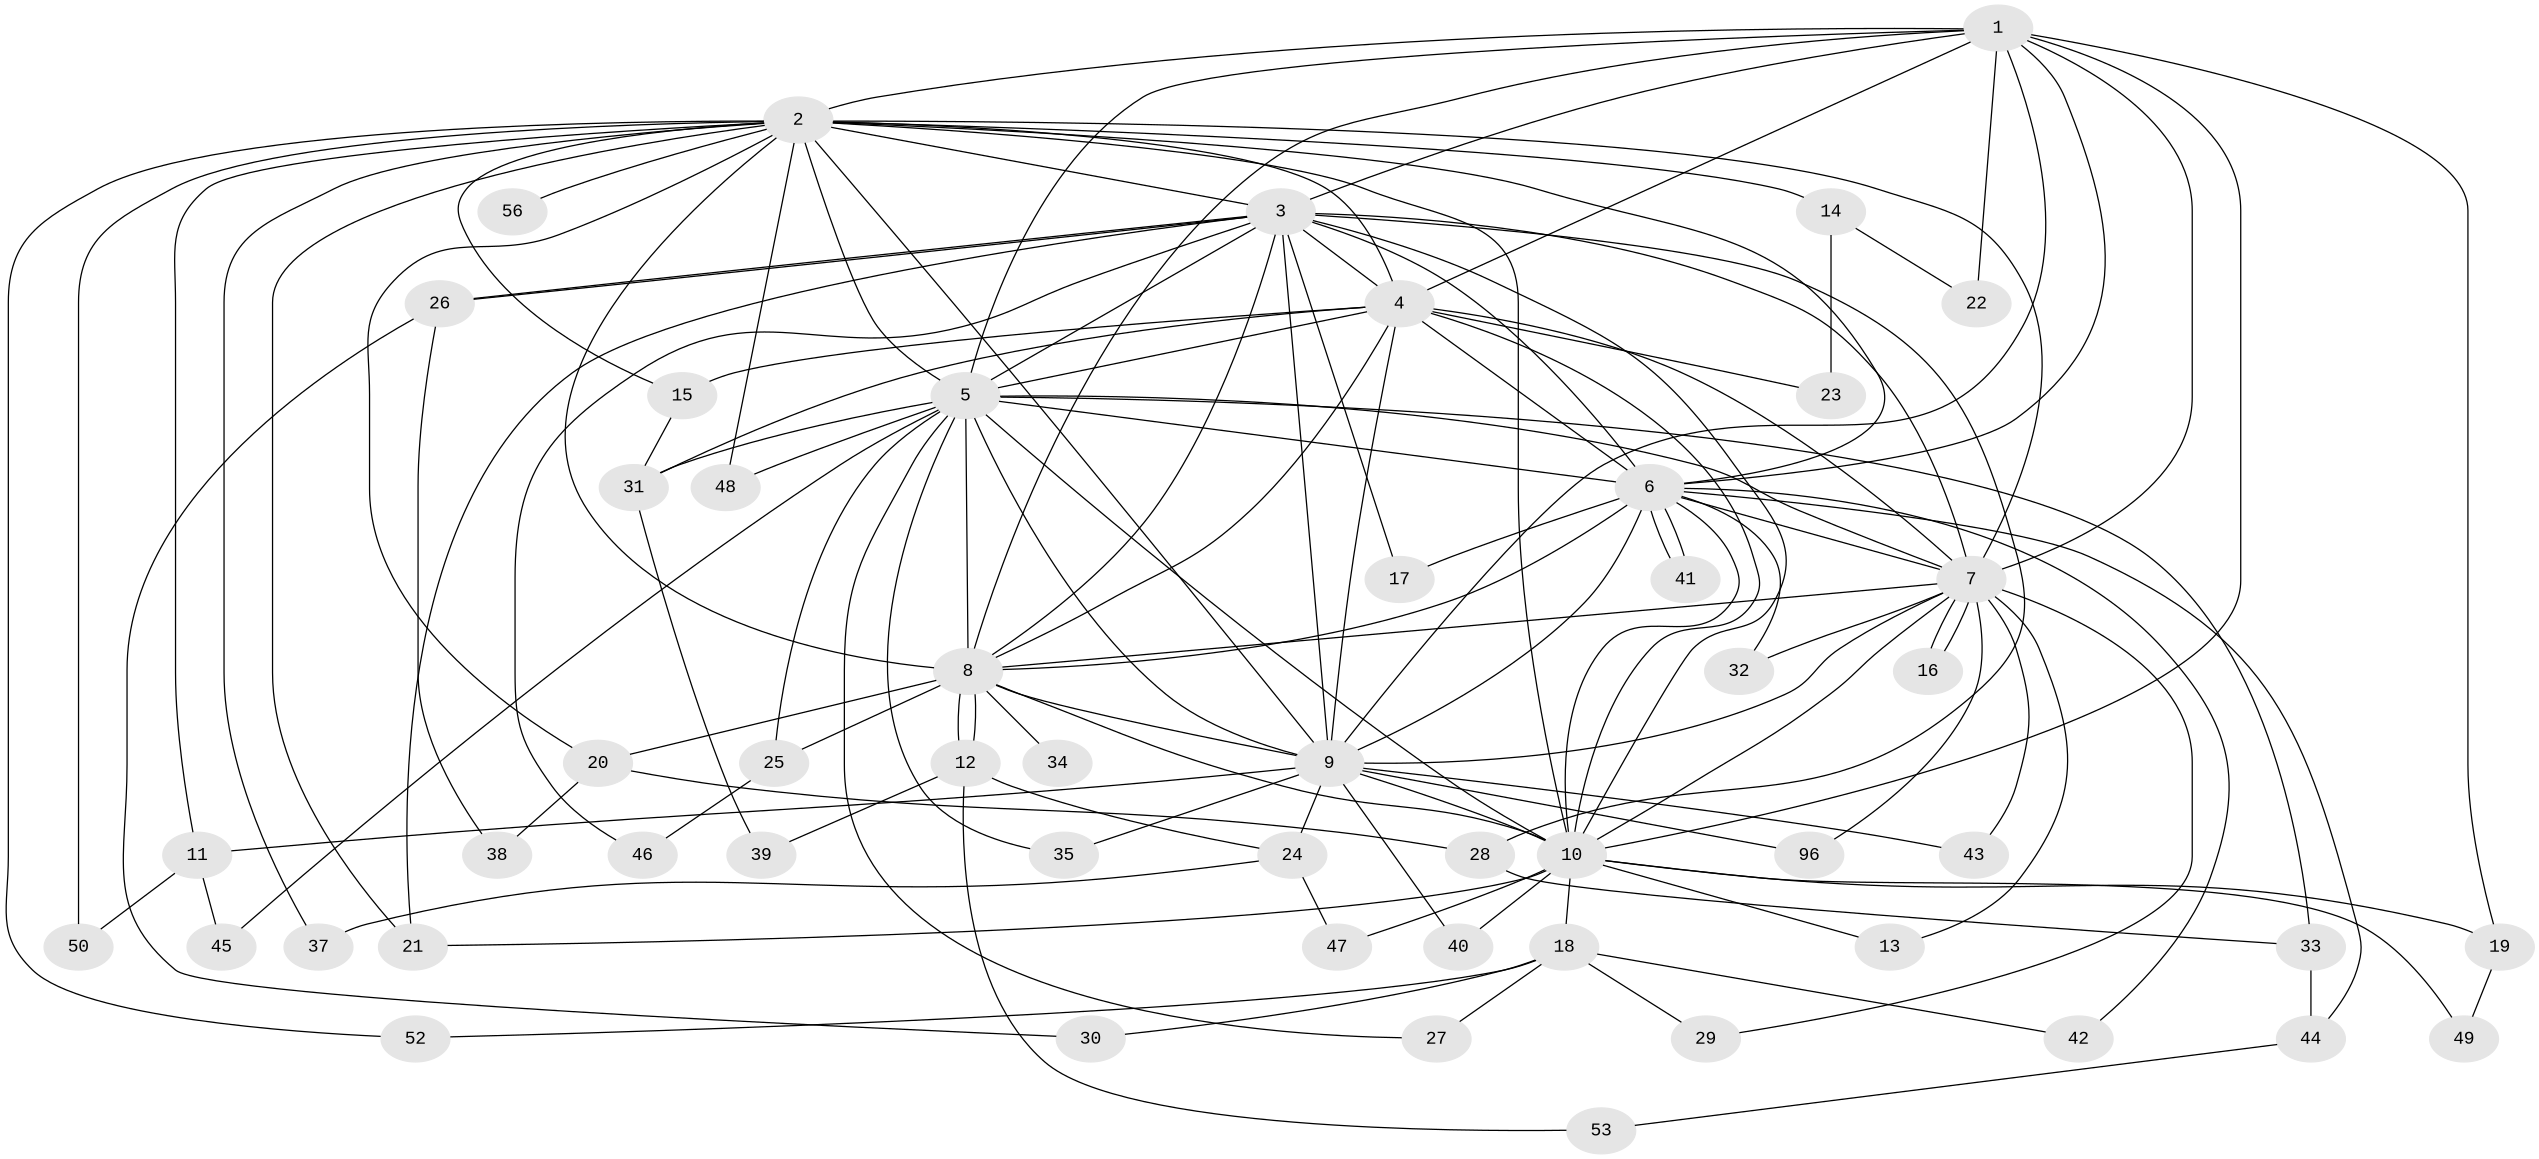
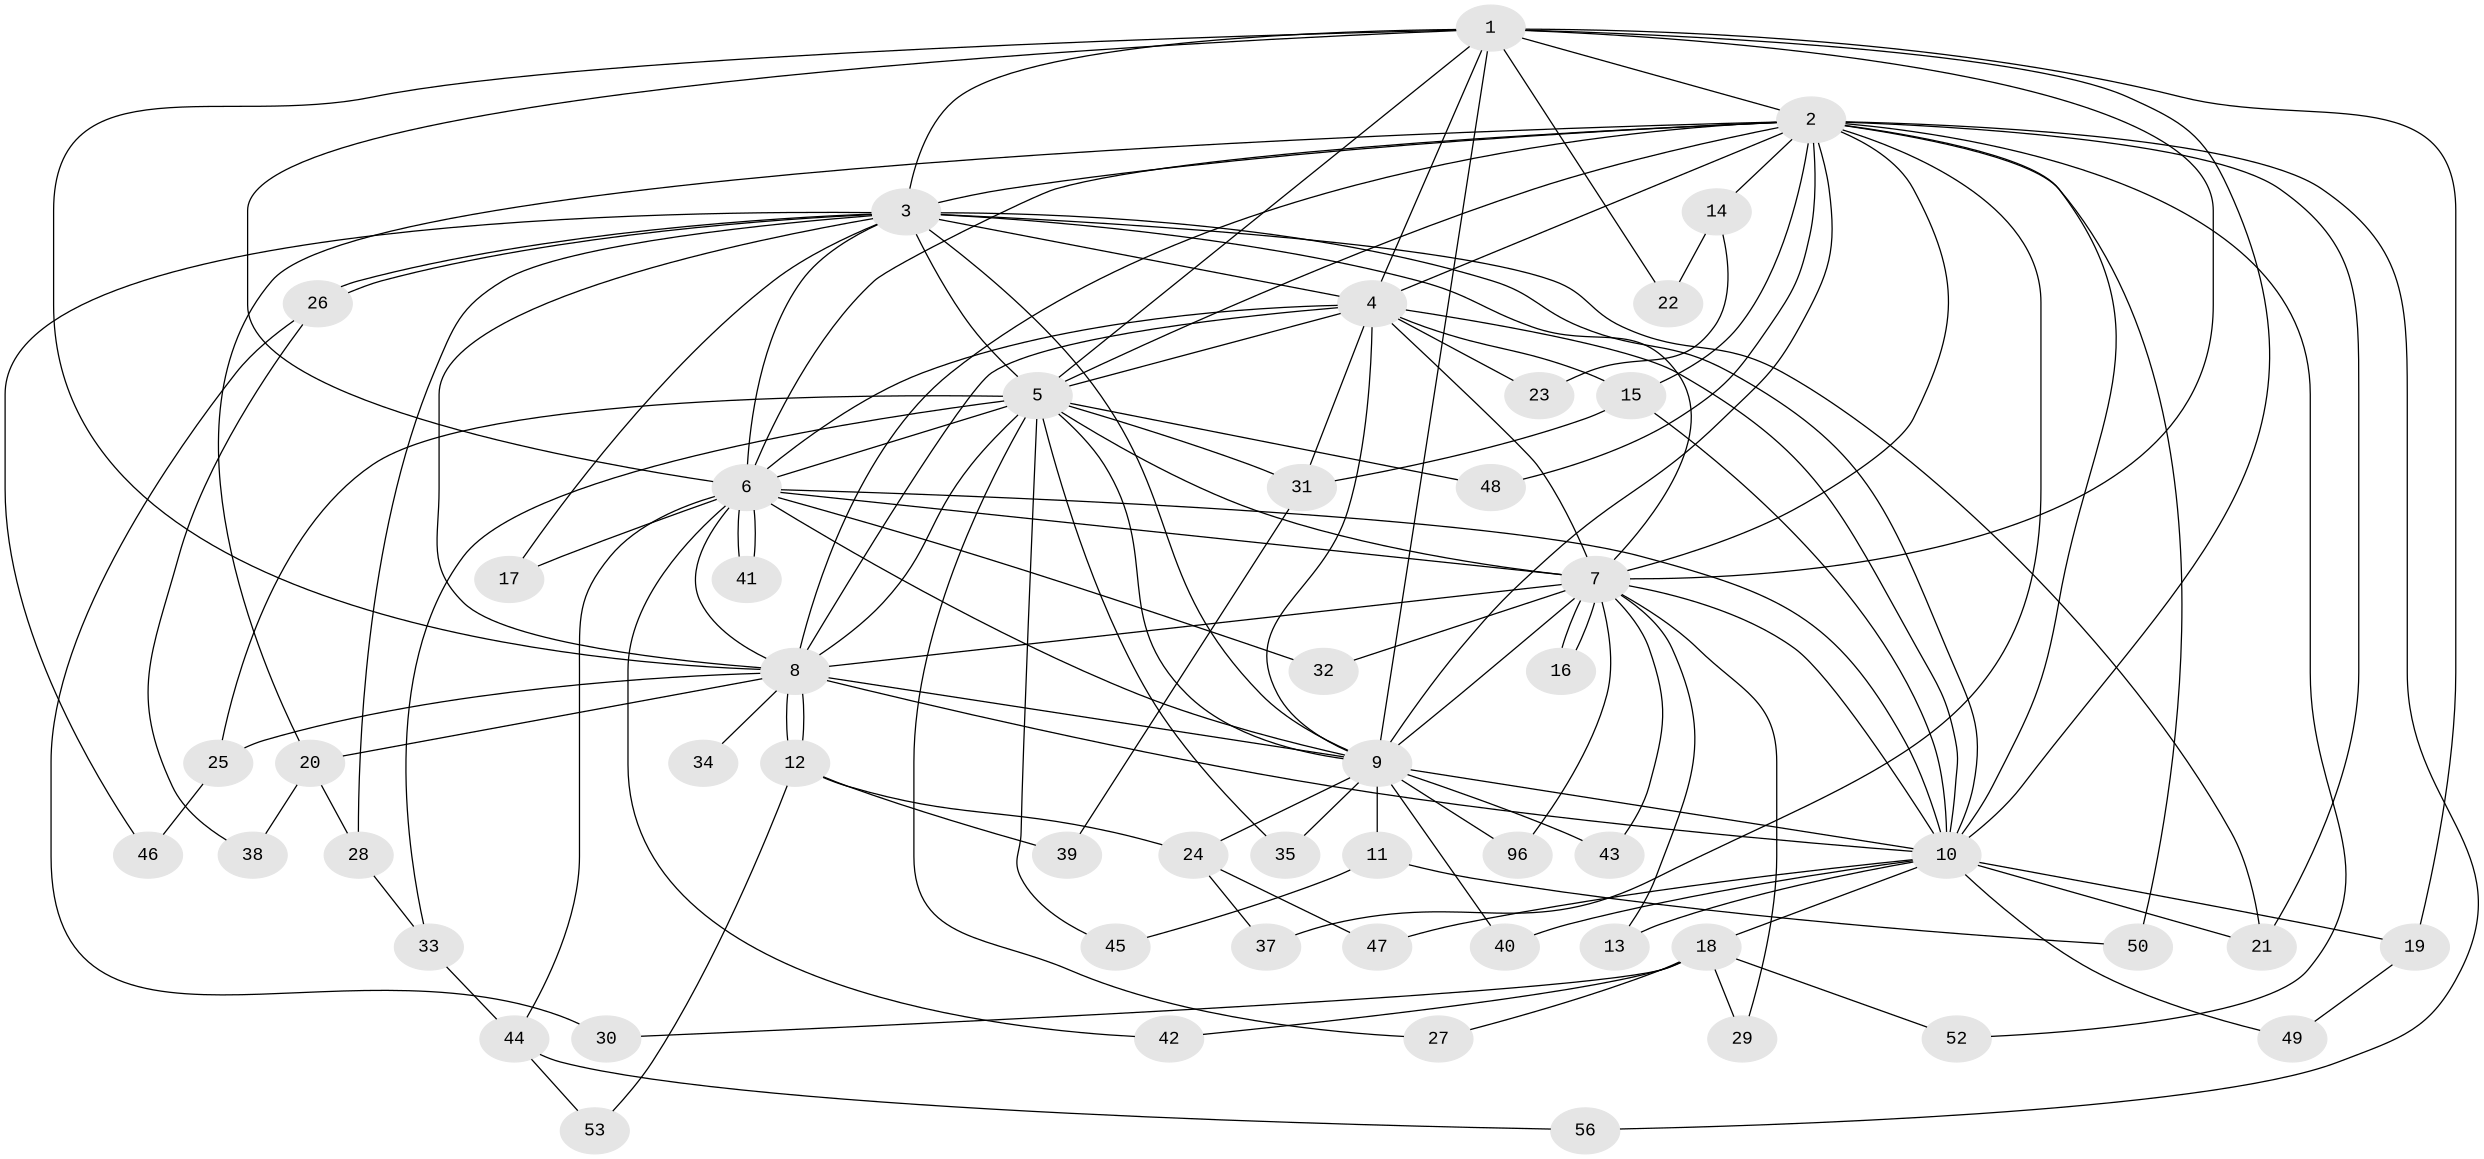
edge "2" -- "11": removed
edge "5" -- "10": now "15" -- "10"
edge "44" -- "56": added
